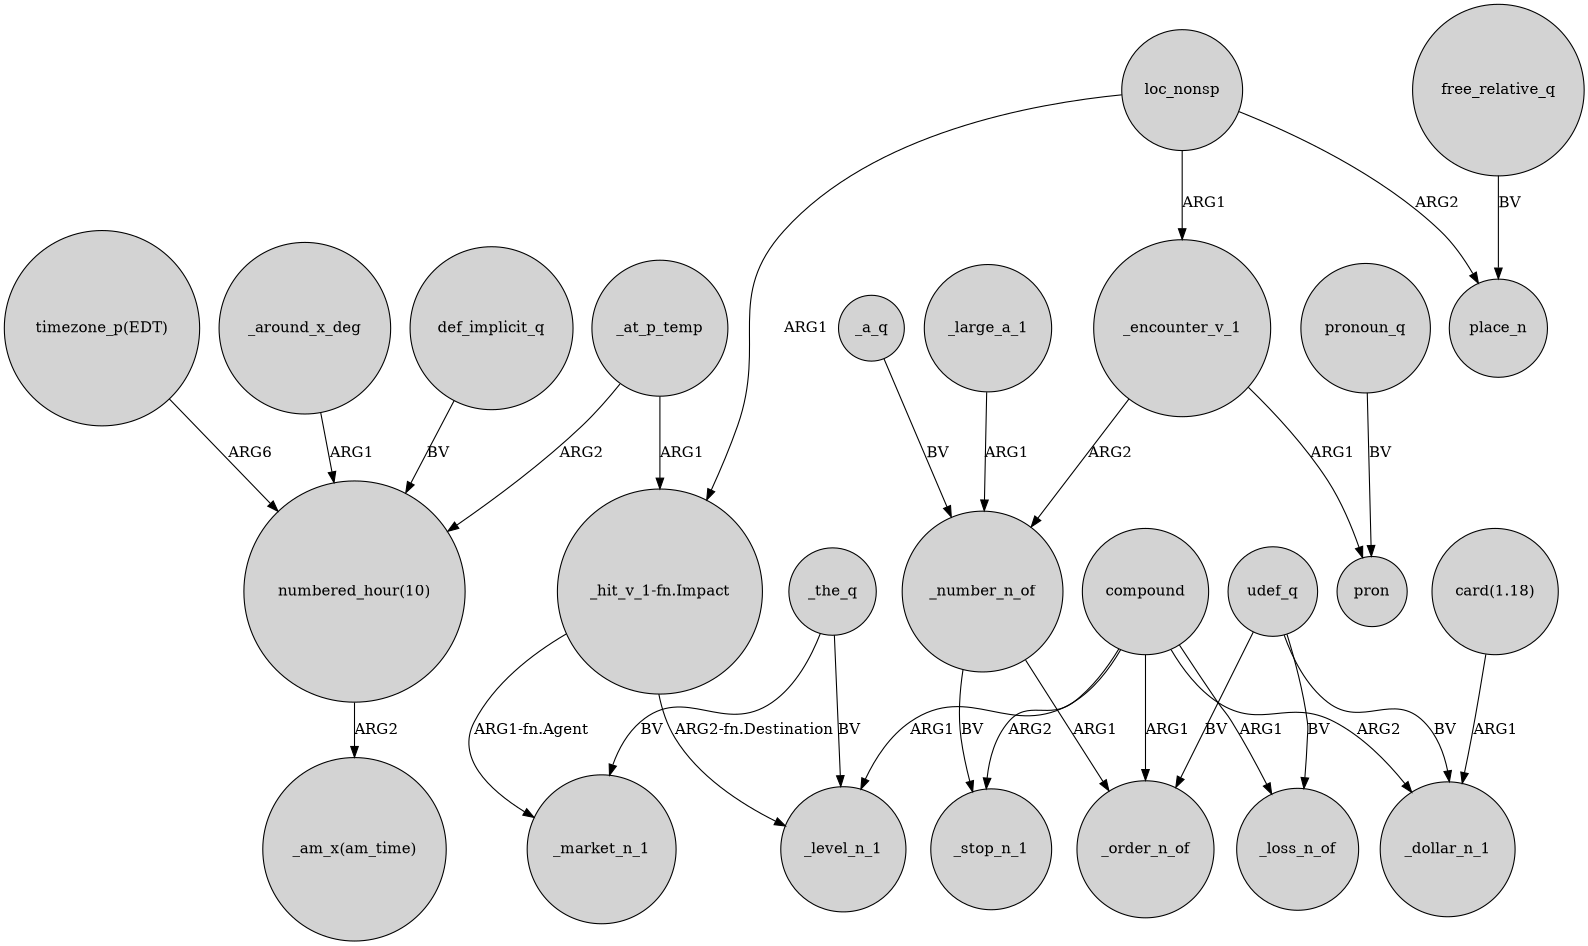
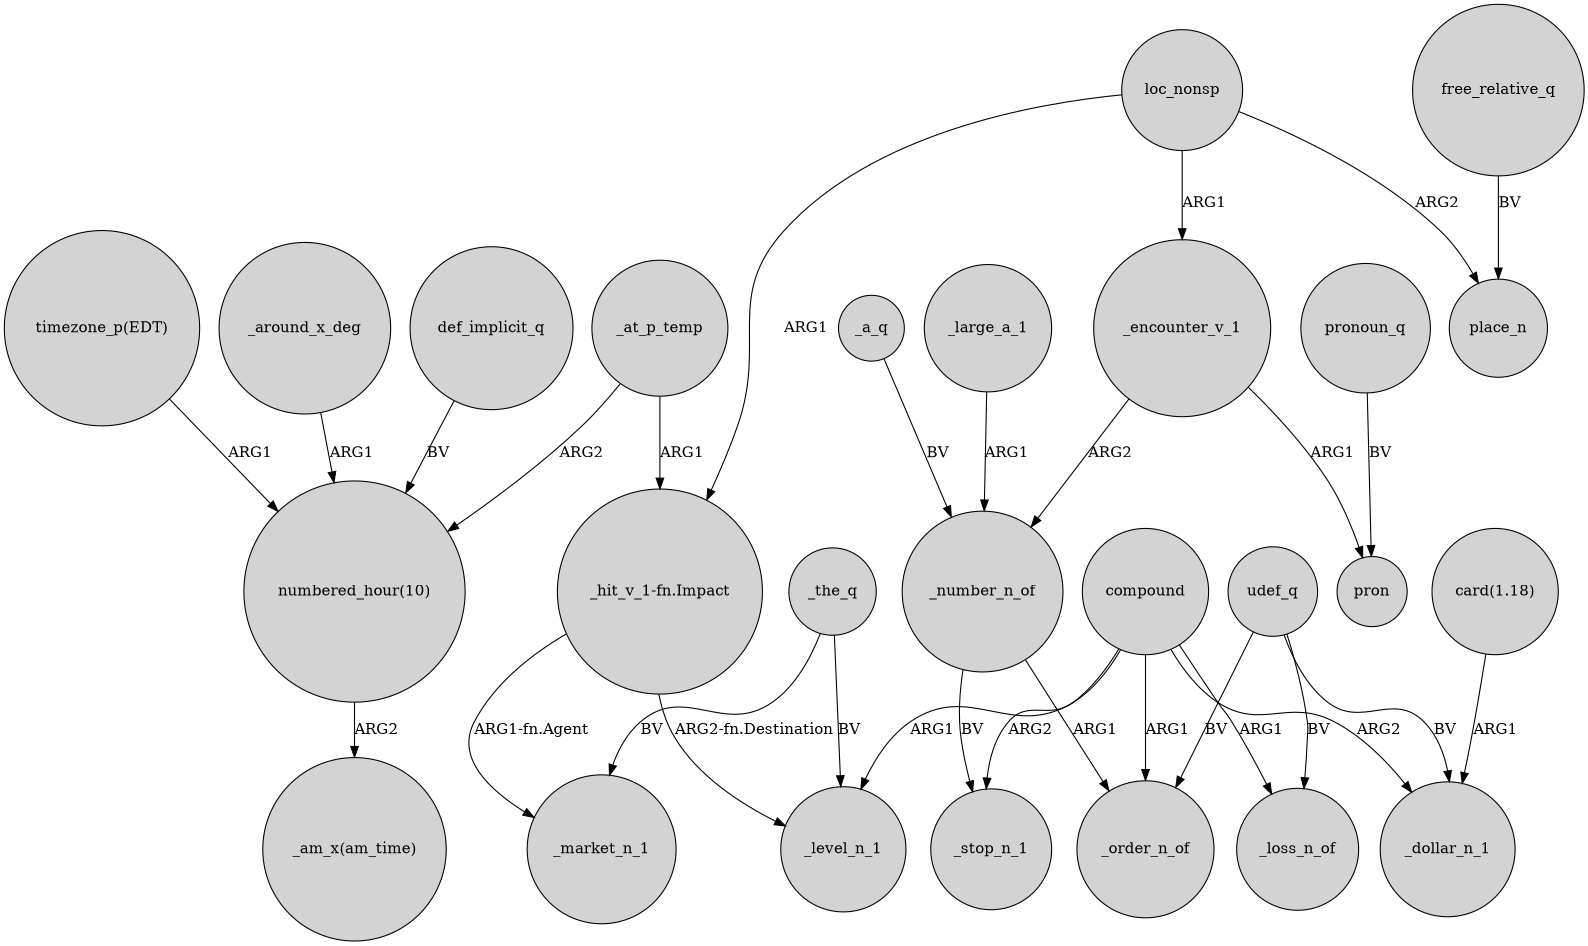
edge "timezone_p(EDT)" -> "numbered_hour(10)": label "ARG6" -> "ARG1"
